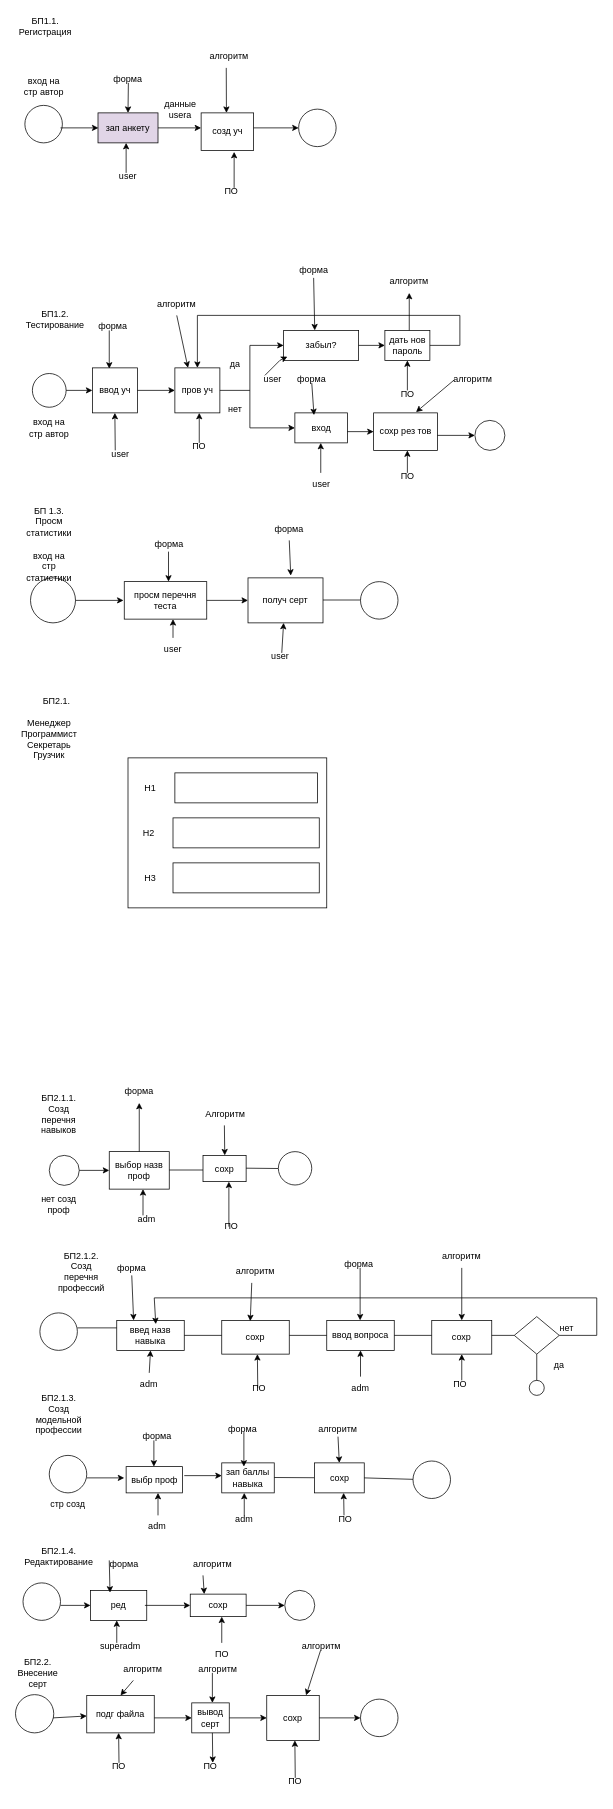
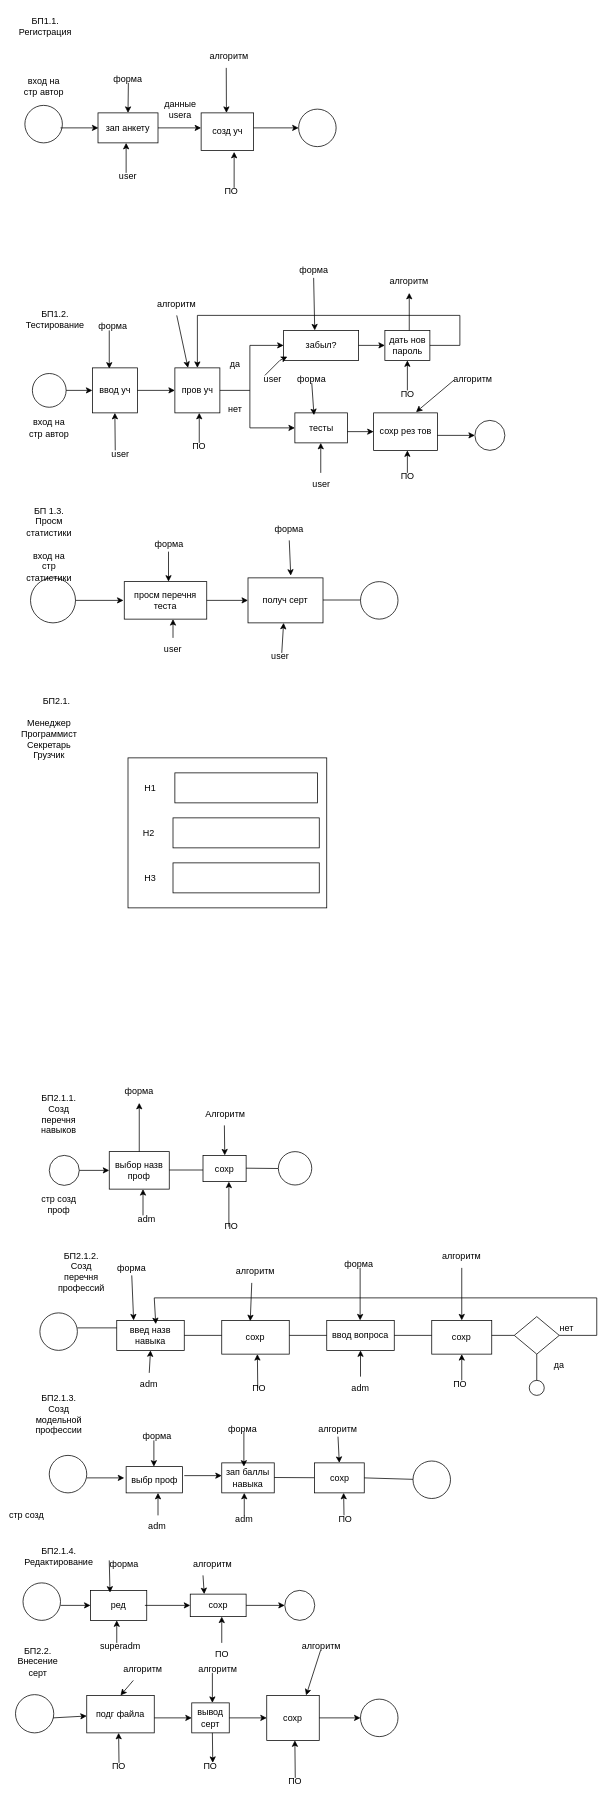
node "зап анкету": fillcolor #e1d5e7 -> #ffffff
node "вход": label "вход" -> "тесты"
node "нет созд проф": label "нет созд проф" -> "стр созд проф"
node "стр созд": moved (68, 1504) -> (27, 1515)
node "БП2.2. Внесение серт": moved (38, 1673) -> (38, 1662)
